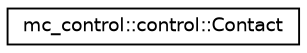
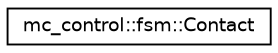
node "mc_control::control::Contact": label "mc_control::control::Contact" -> "mc_control::fsm::Contact"
